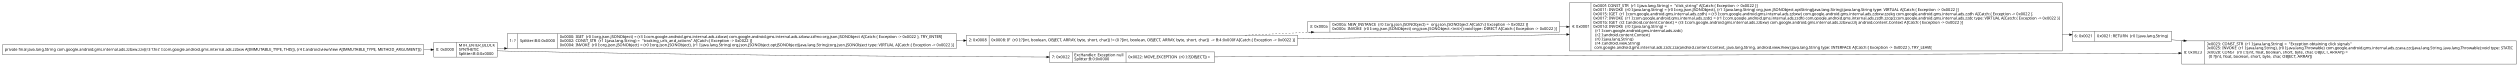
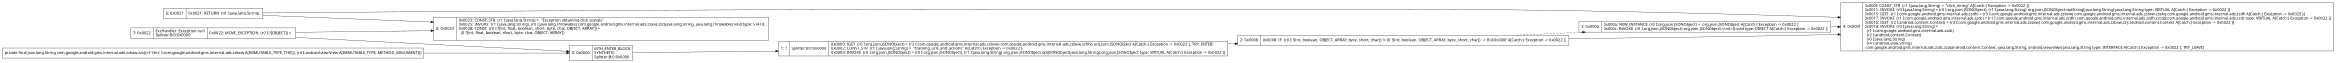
edge "4: 0x000f" -> "6: 0x0021": reversed
edge "0: 0x0000" -> "7: 0x0022": reversed
